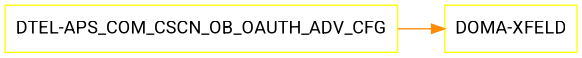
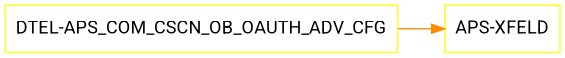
node "DOMA-XFELD": label "DOMA-XFELD" -> "APS-XFELD"
